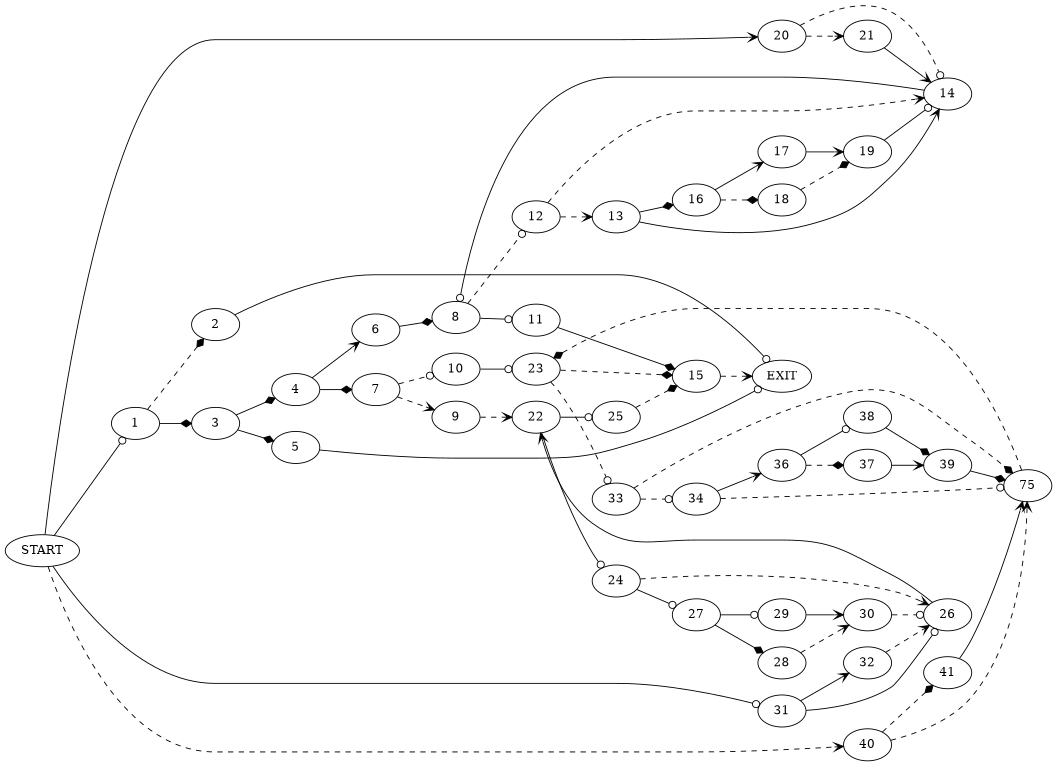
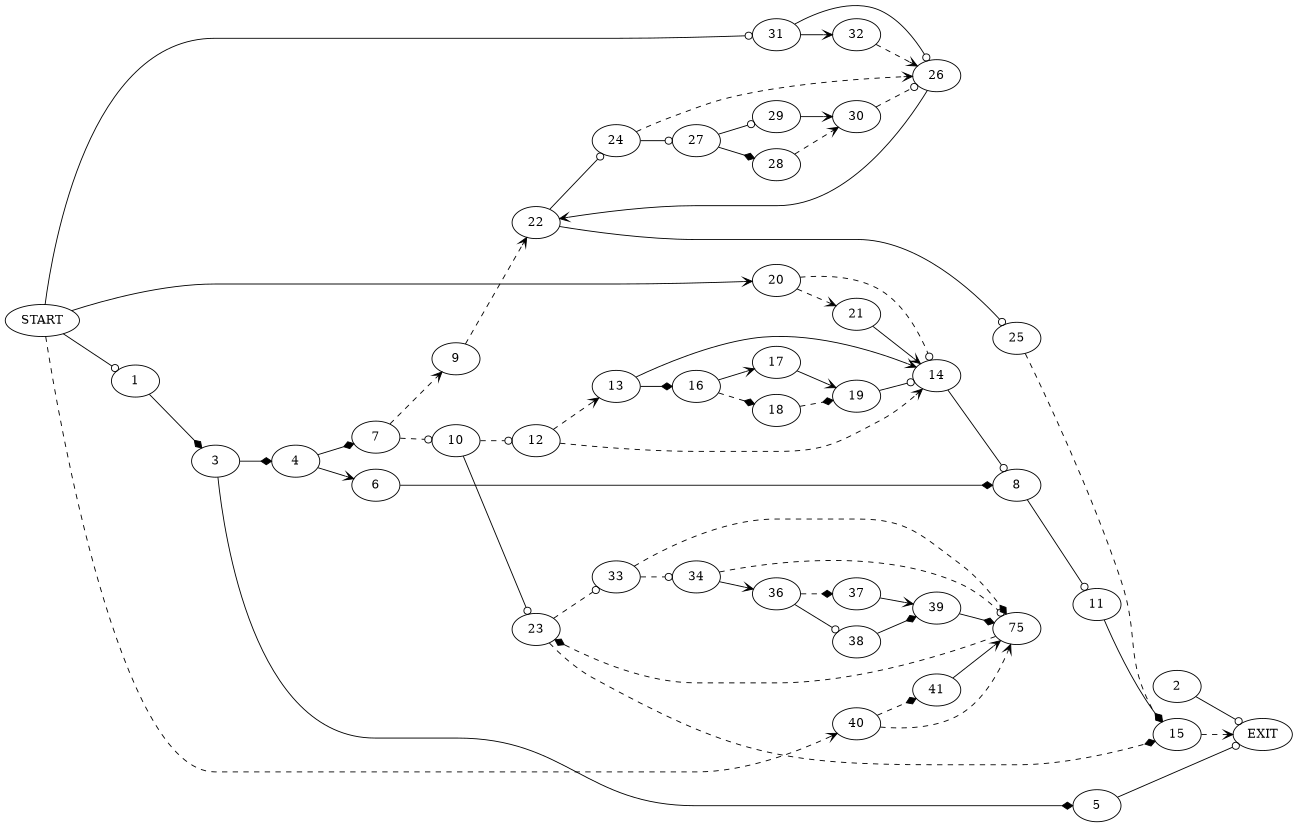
edge "8" -> "12": now "10" -> "12"
edge "1" -> "2": removed
